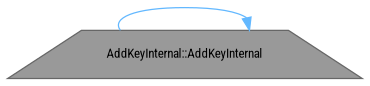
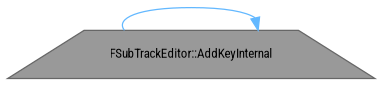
node "AddKeyInternal::AddKeyInternal": label "AddKeyInternal::AddKeyInternal" -> "FSubTrackEditor::AddKeyInternal"
